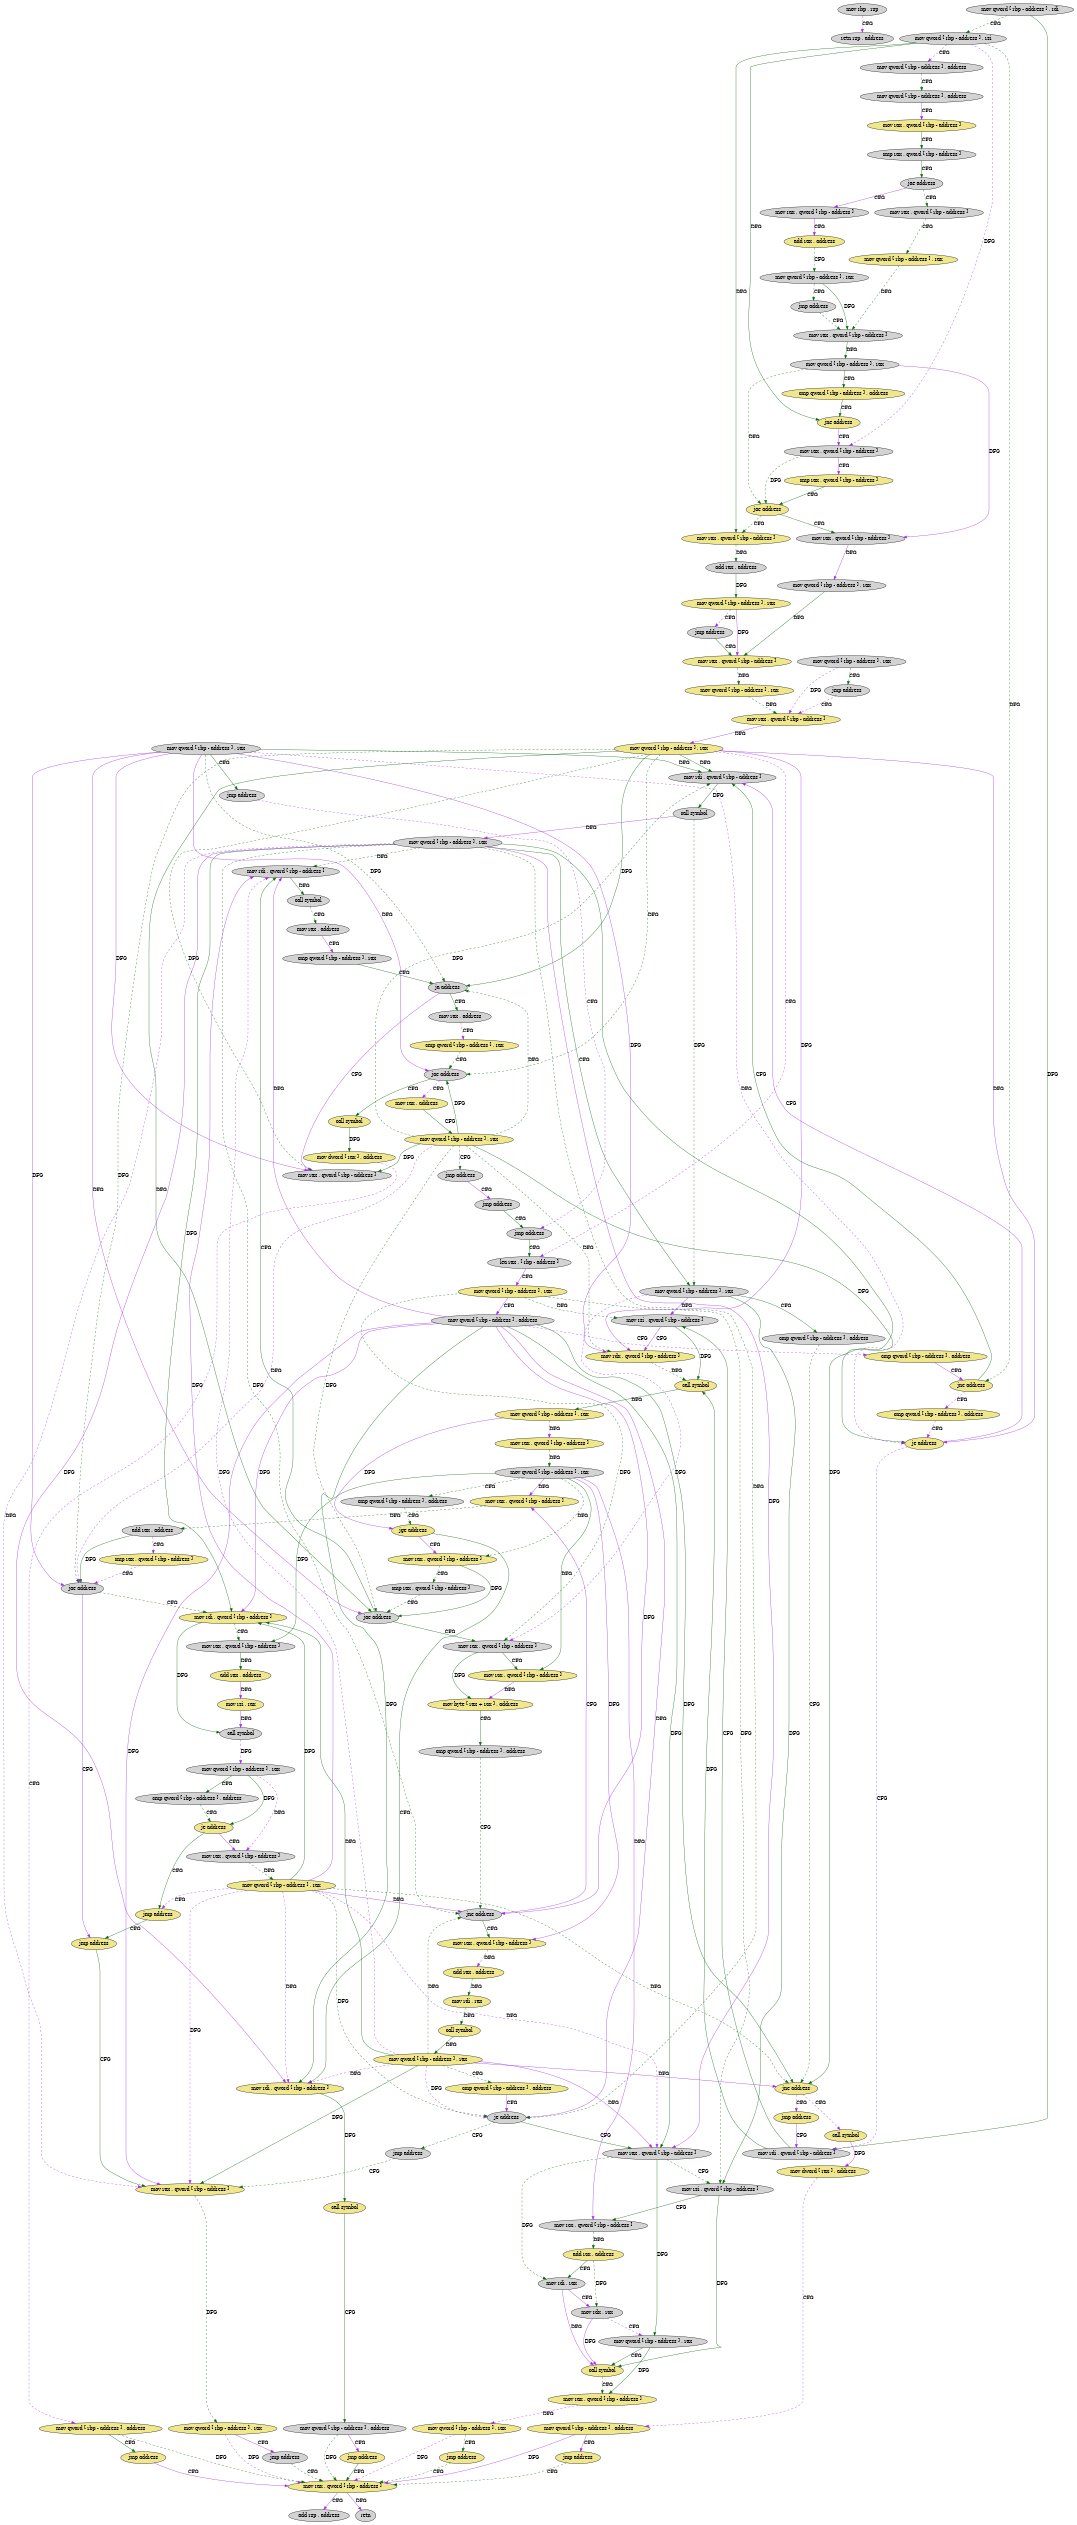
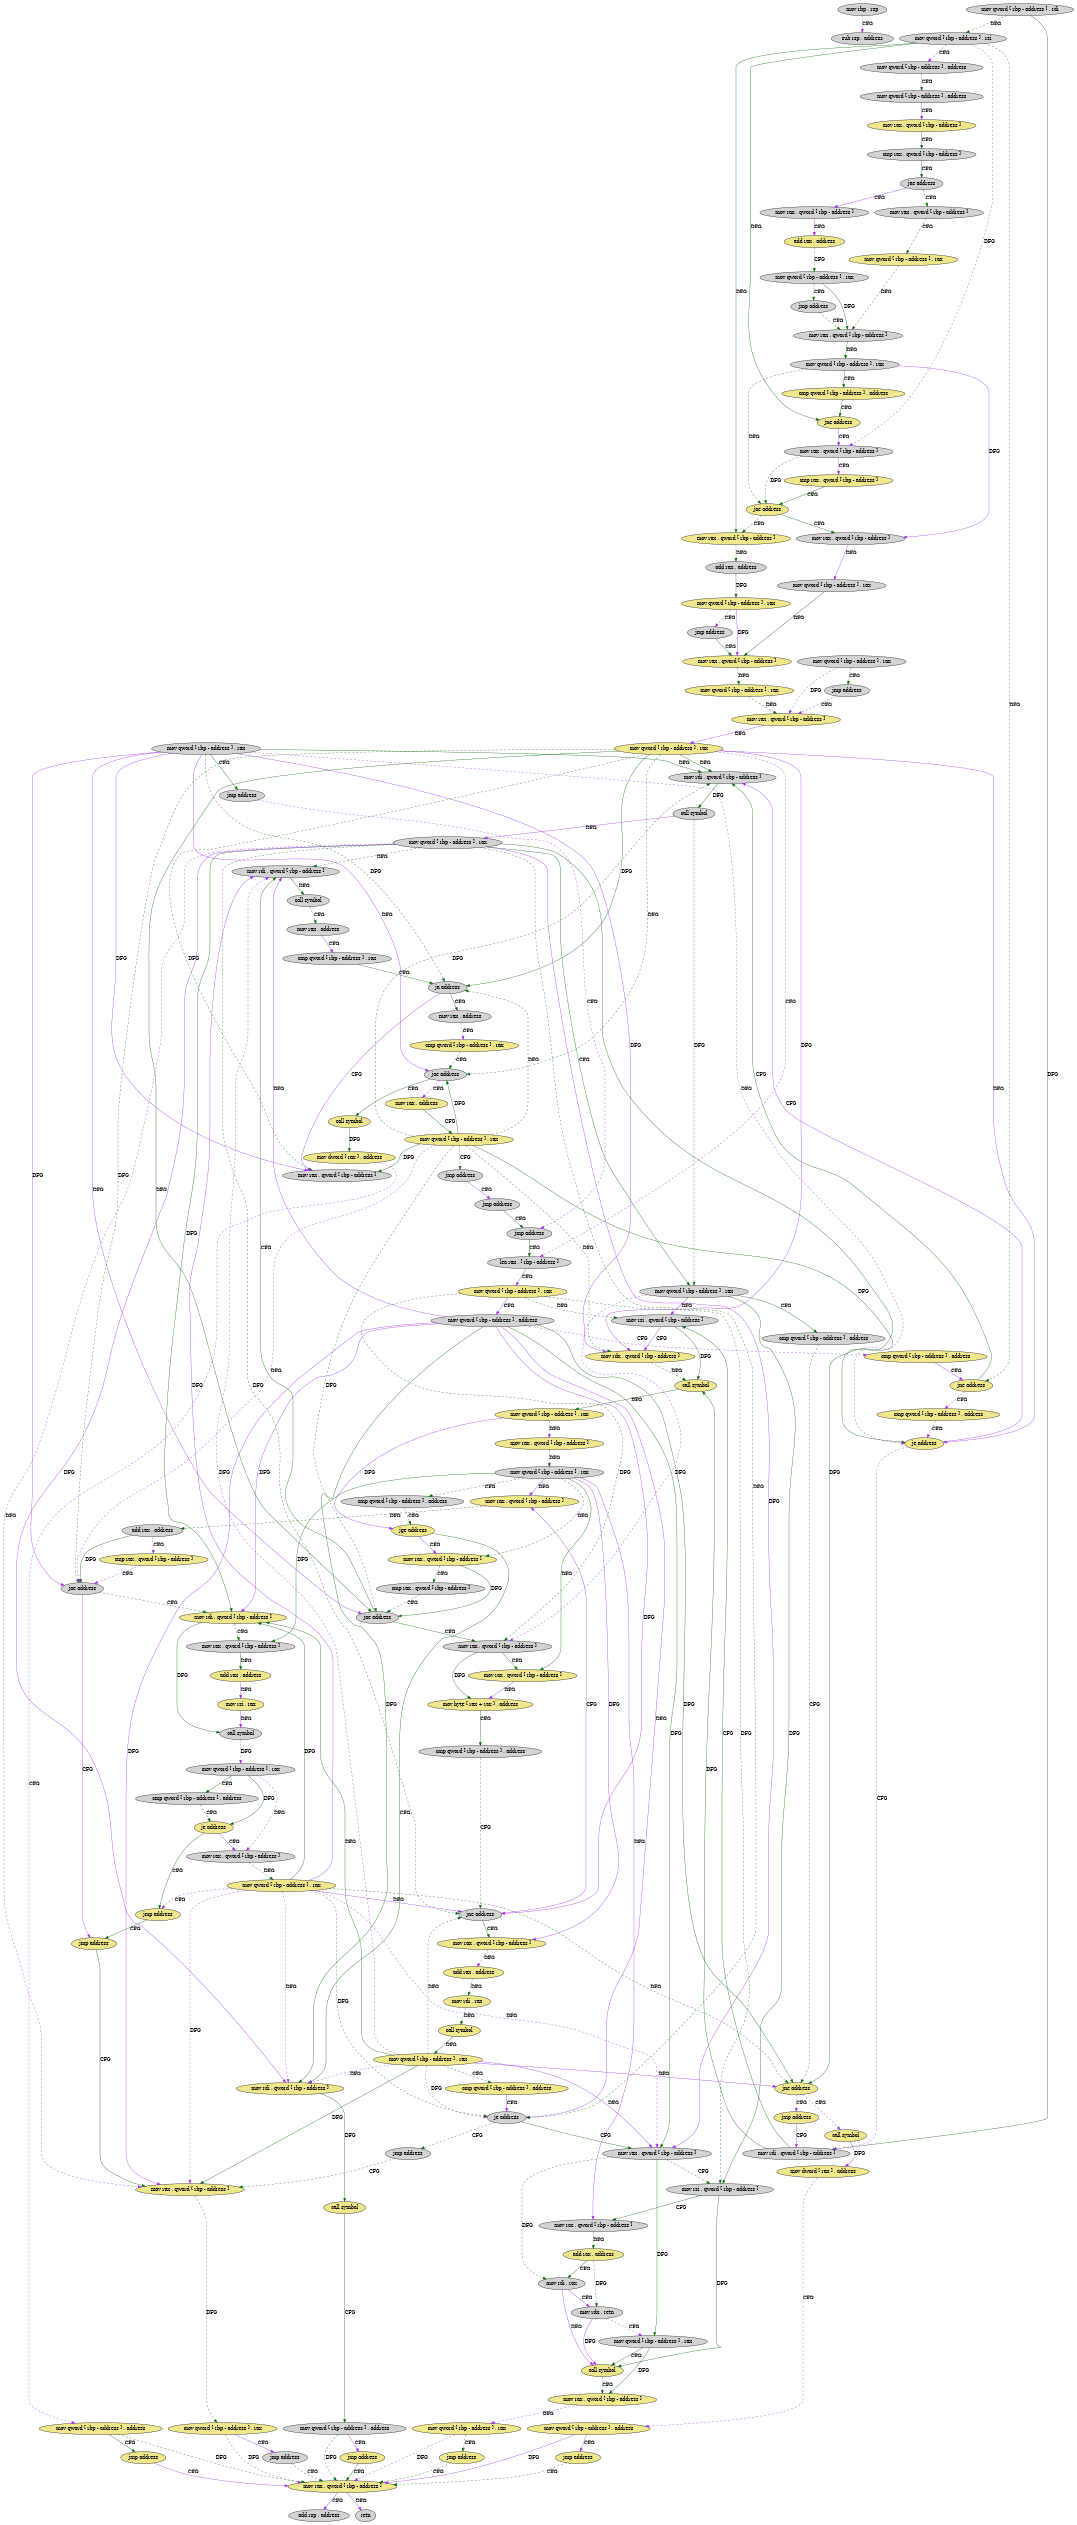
edge "mov qword [ rbp - address ] , rdi" -> "mov qword [ rbp - address ] , rsi": label "CFG" -> "DFG"
node "retn rsp , address": label "retn rsp , address" -> "sub rsp , address"
node "mov rdx , rcx": label "mov rdx , rcx" -> "mov rdx , retn"
